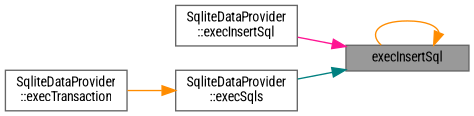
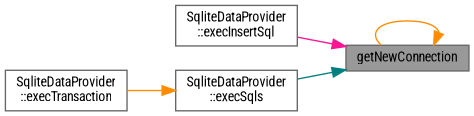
node "execInsertSql": label "execInsertSql" -> "getNewConnection"
